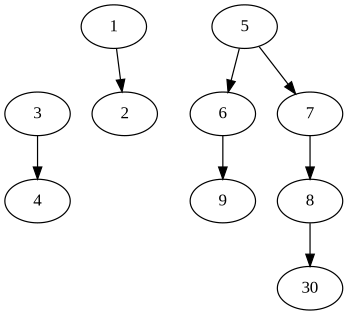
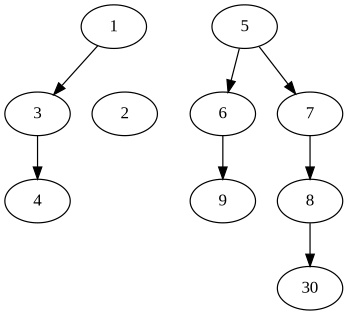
edge "1" -> "2": now "1" -> "3"
